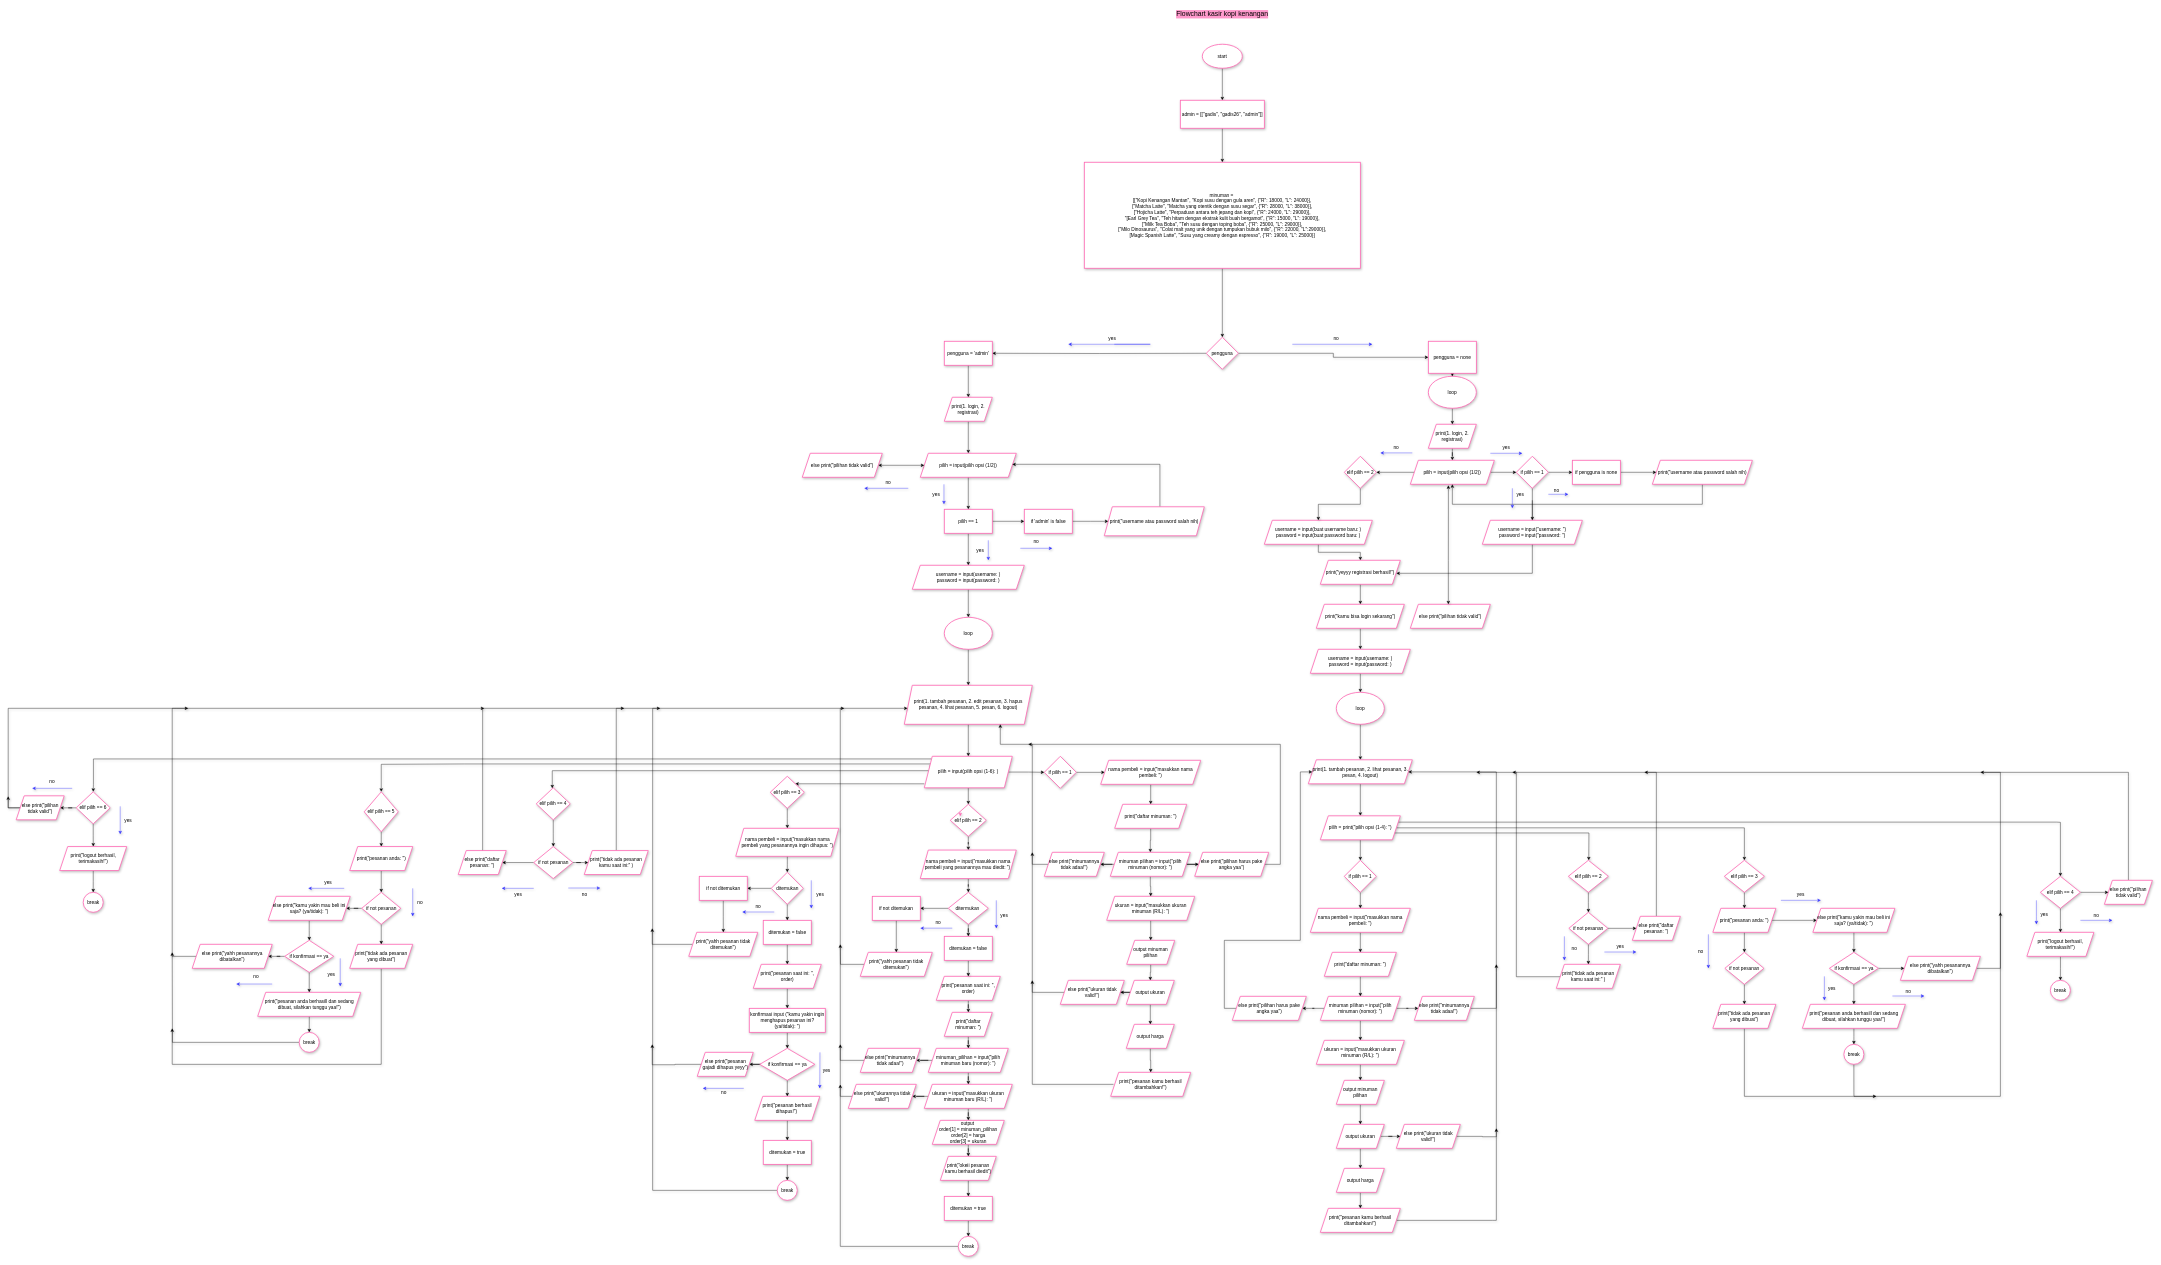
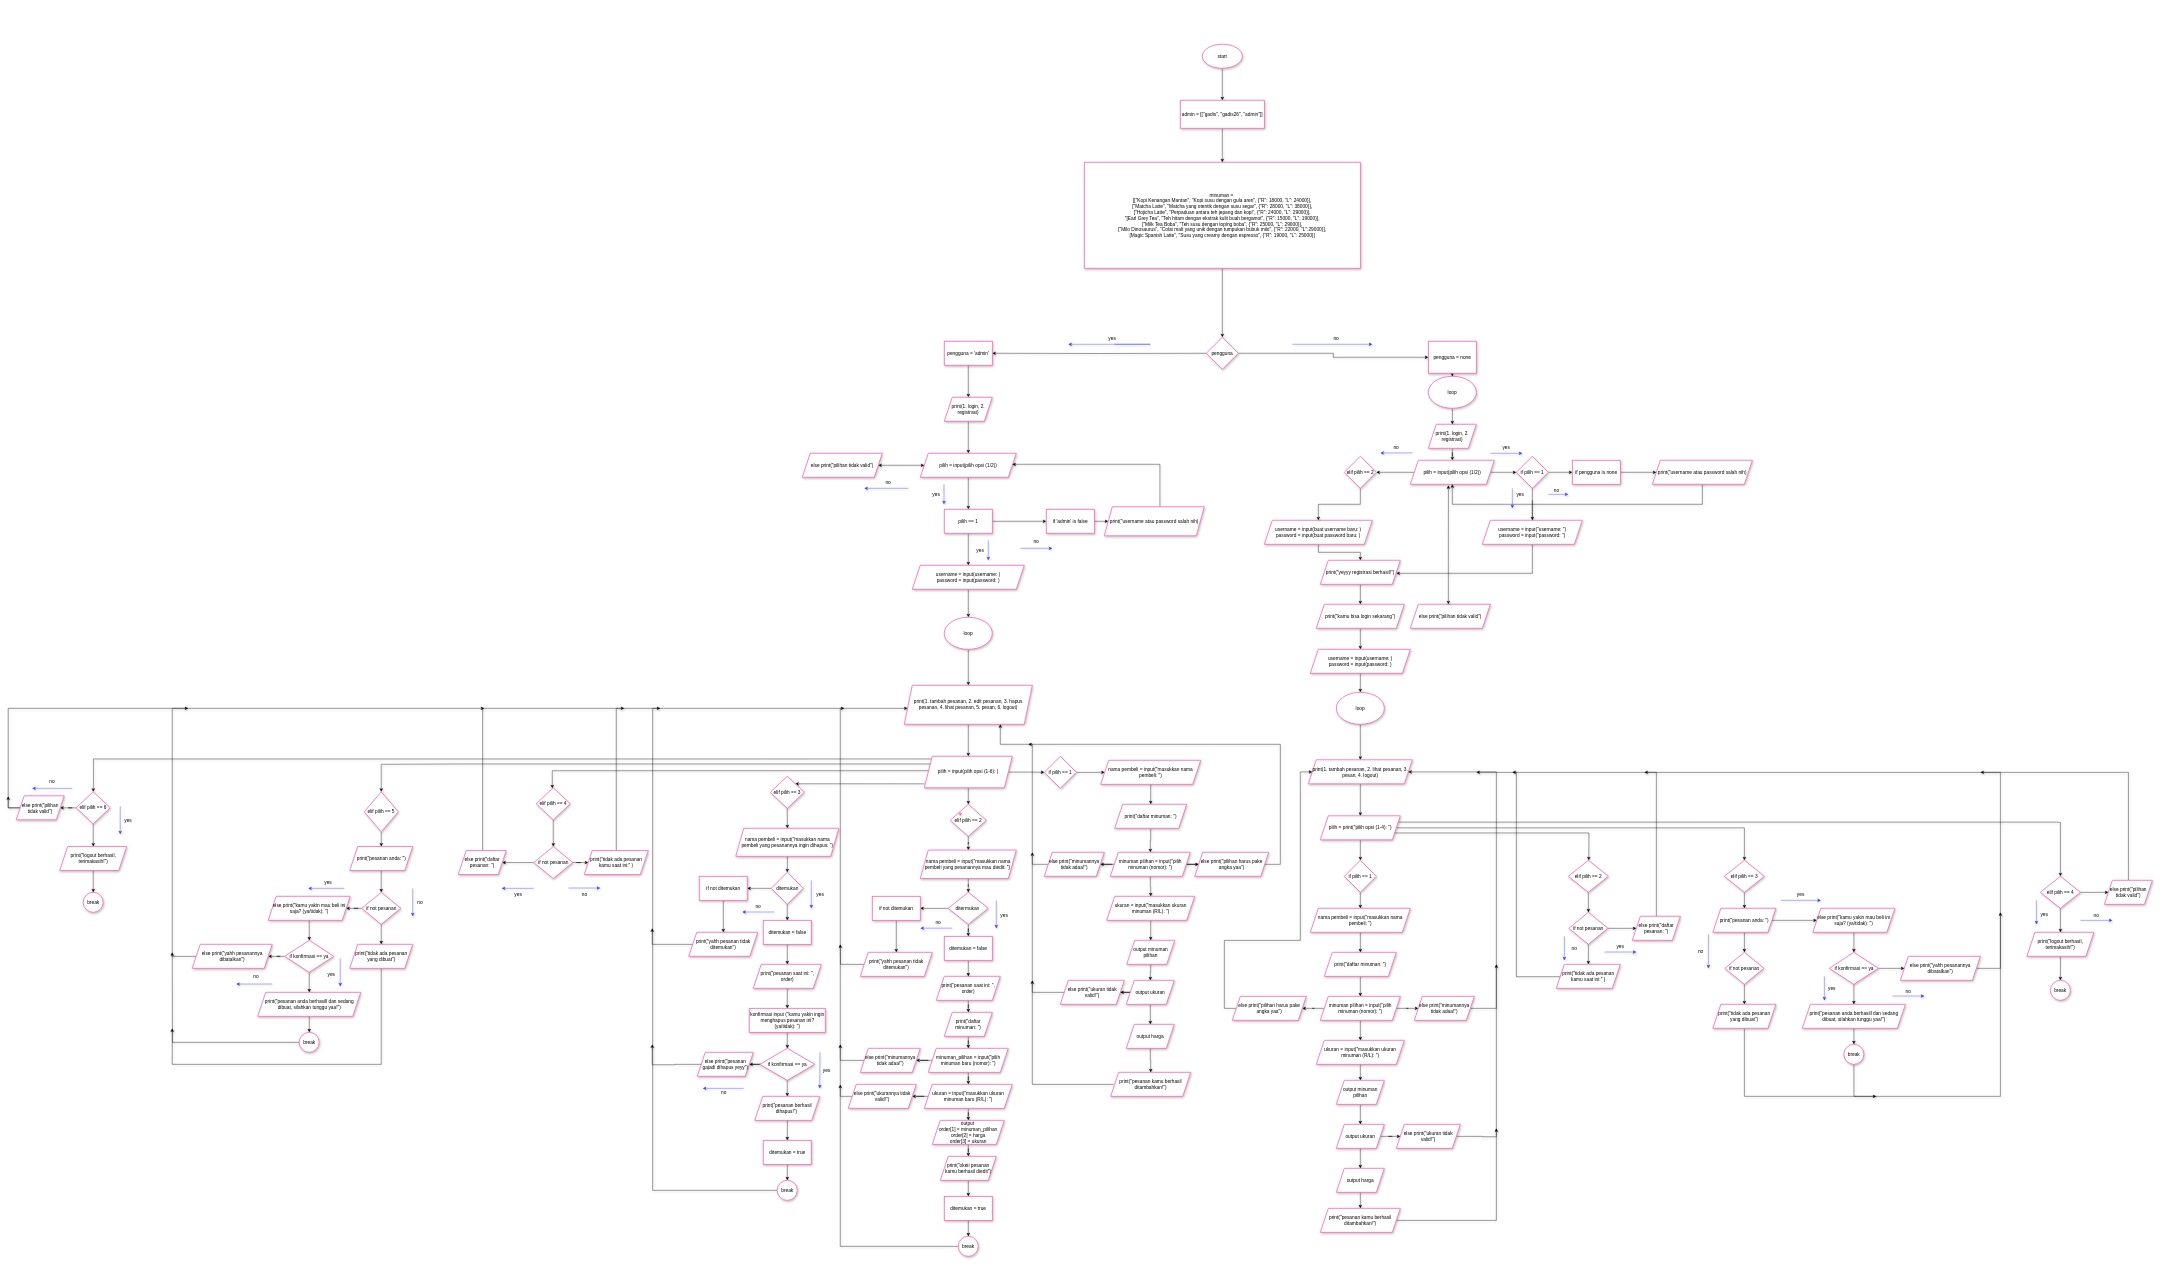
node "Flowchart kasir kopi kenangan": removed
node "if 'admin' is false": moved (1048, 521) -> (1070, 521)
